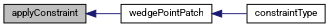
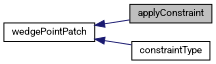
edge "wedgePointPatch" -> "applyConstraint": reversed
